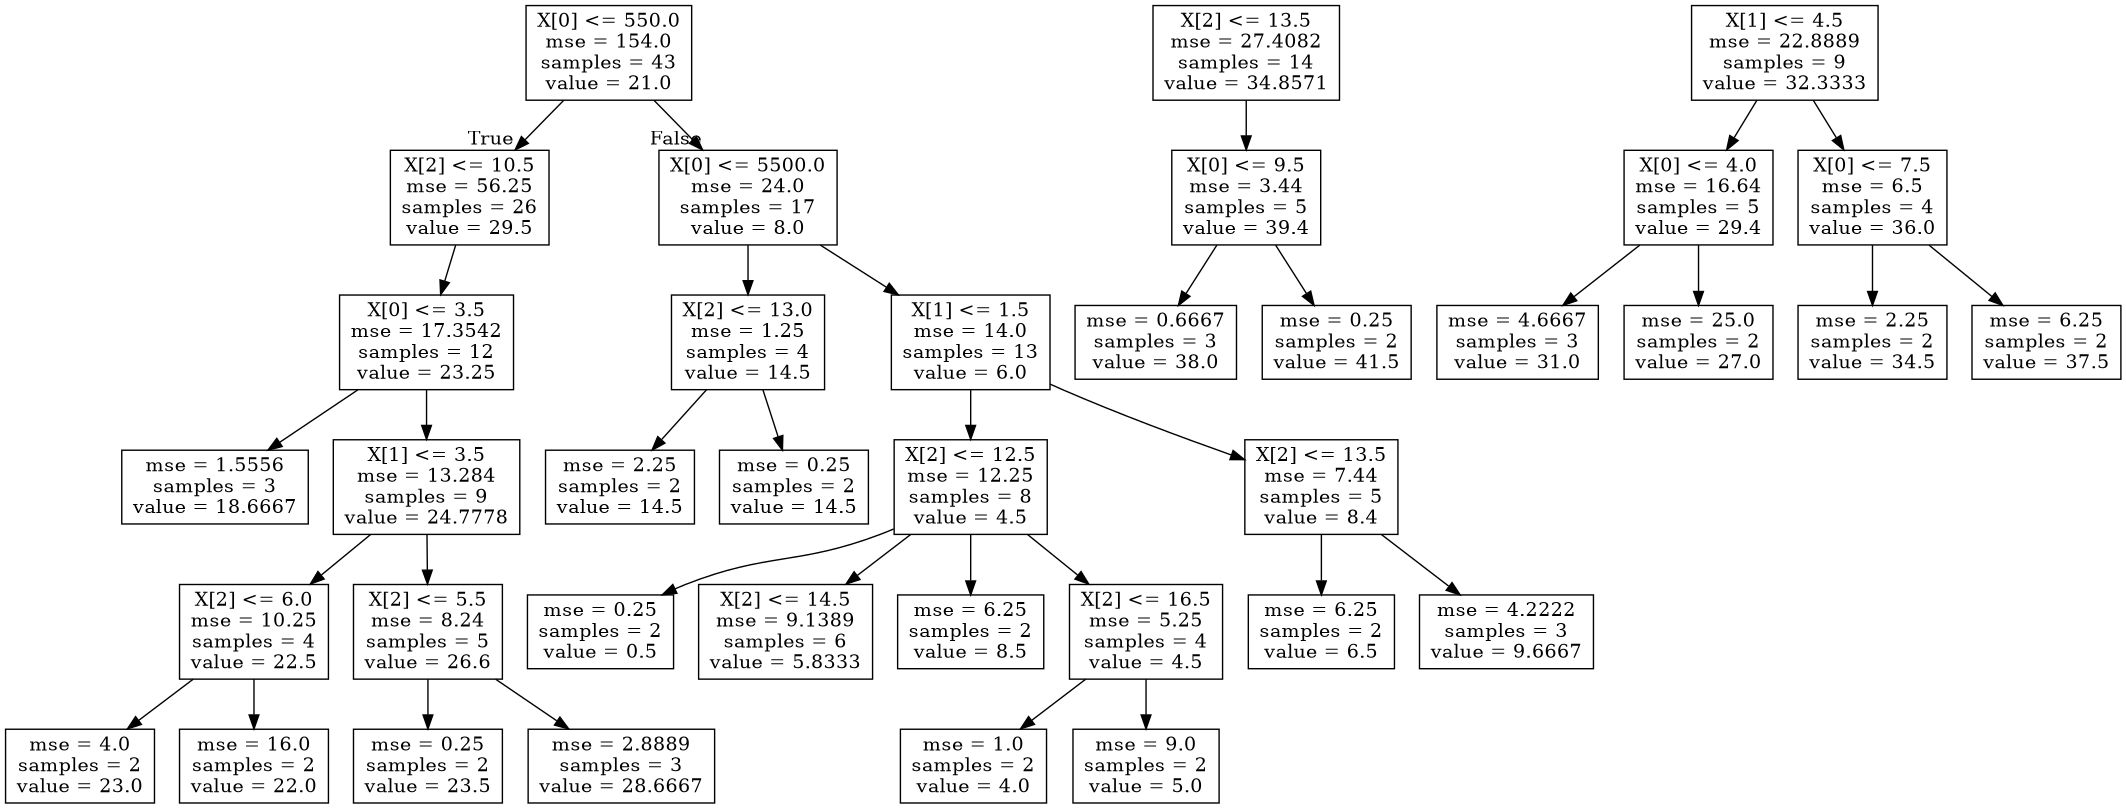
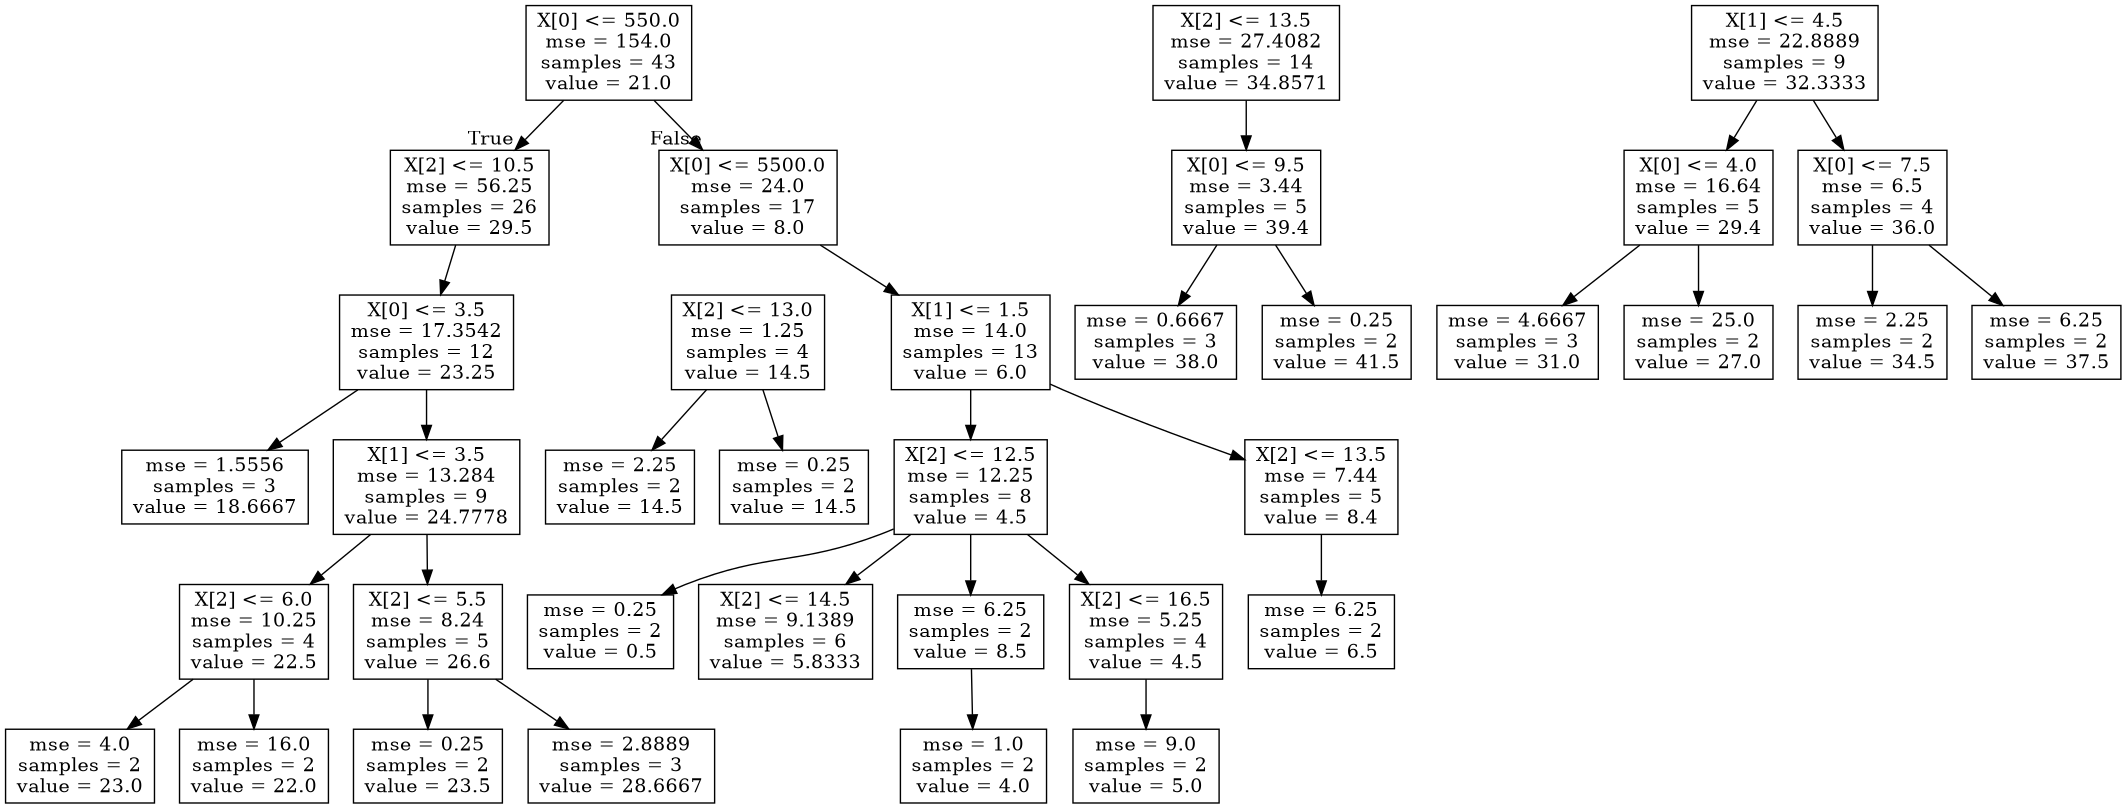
edge "X[0] <= 5500.0 mse = 24.0 samples = 17 value = 8.0" -> "X[2] <= 13.0 mse = 1.25 samples = 4 value = 14.5": removed
node "mse = 4.2222 samples = 3 value = 9.6667": removed
edge "X[2] <= 16.5 mse = 5.25 samples = 4 value = 4.5" -> "mse = 1.0 samples = 2 value = 4.0": now "mse = 6.25 samples = 2 value = 8.5" -> "mse = 1.0 samples = 2 value = 4.0"
